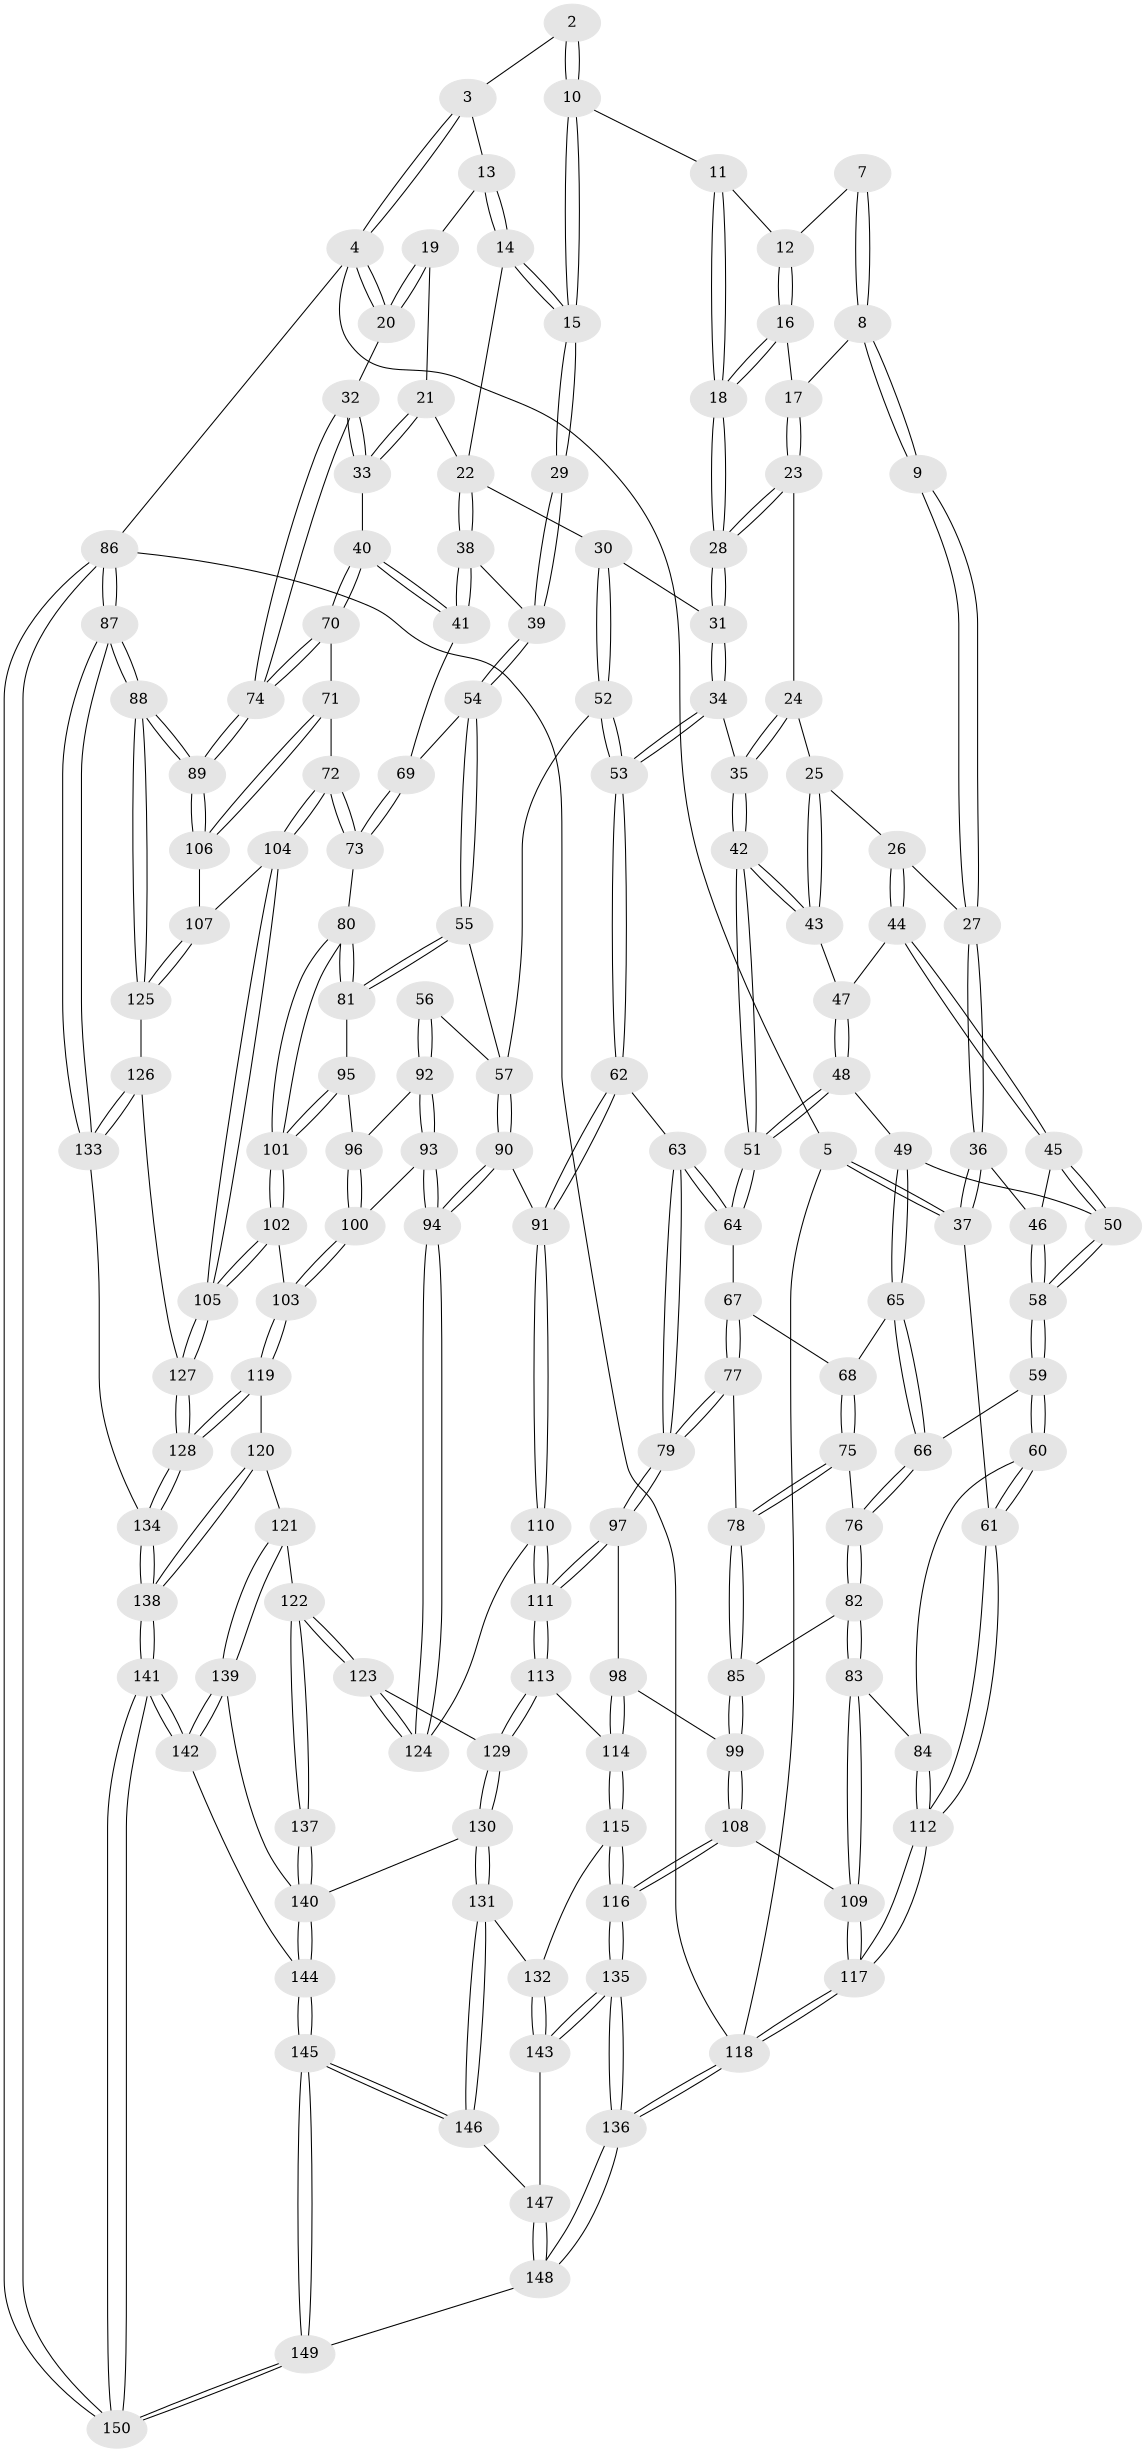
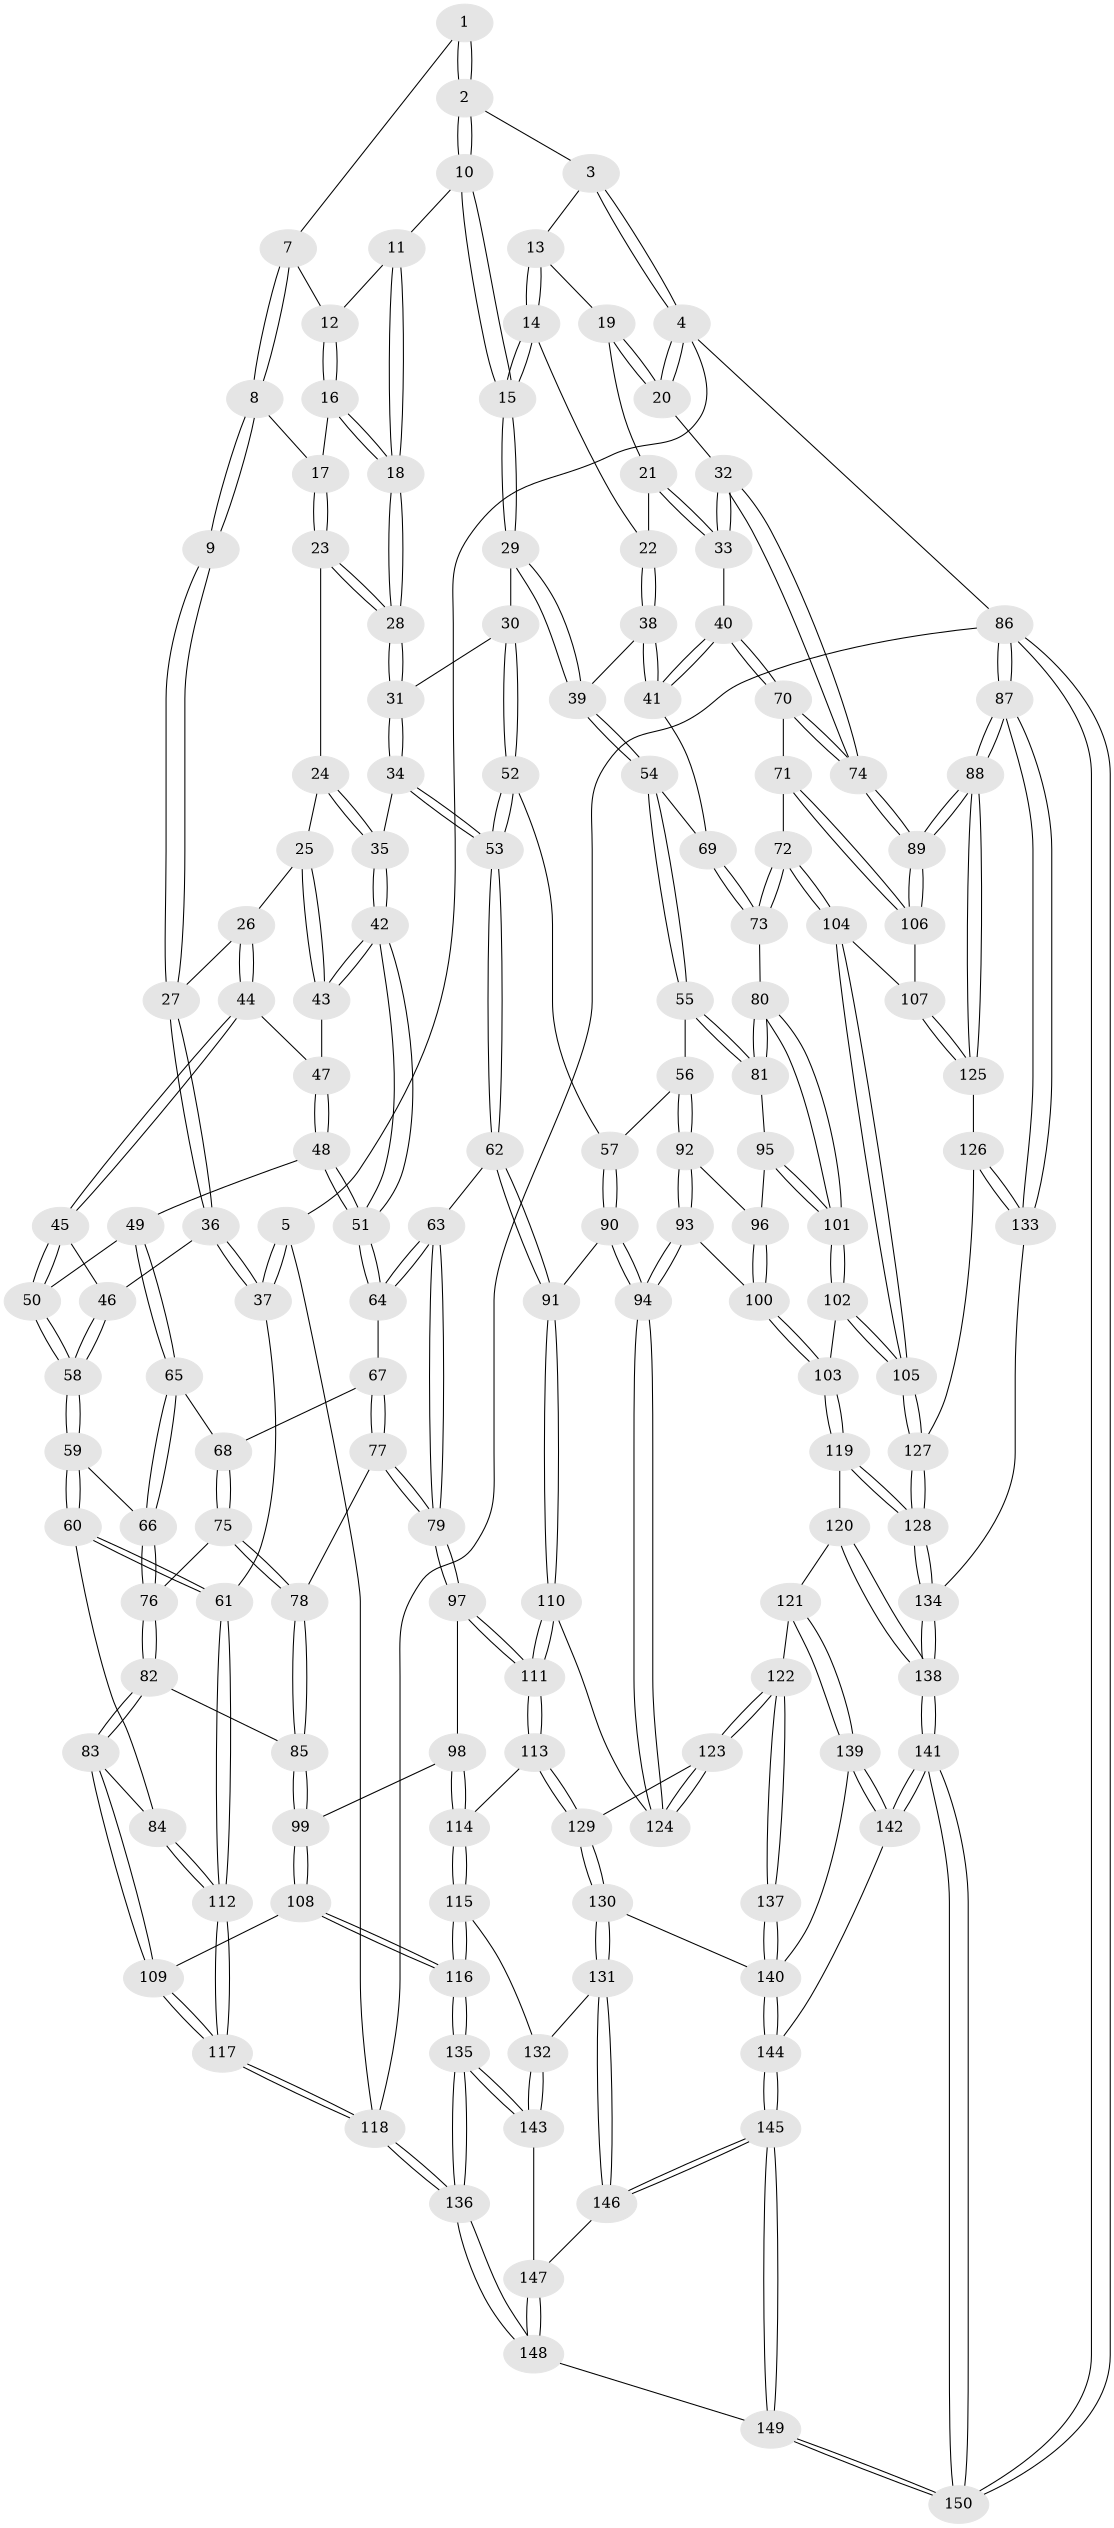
node "1": added
edge "22" -- "30": now "29" -- "30"
edge "55" -- "57": now "55" -- "56"
